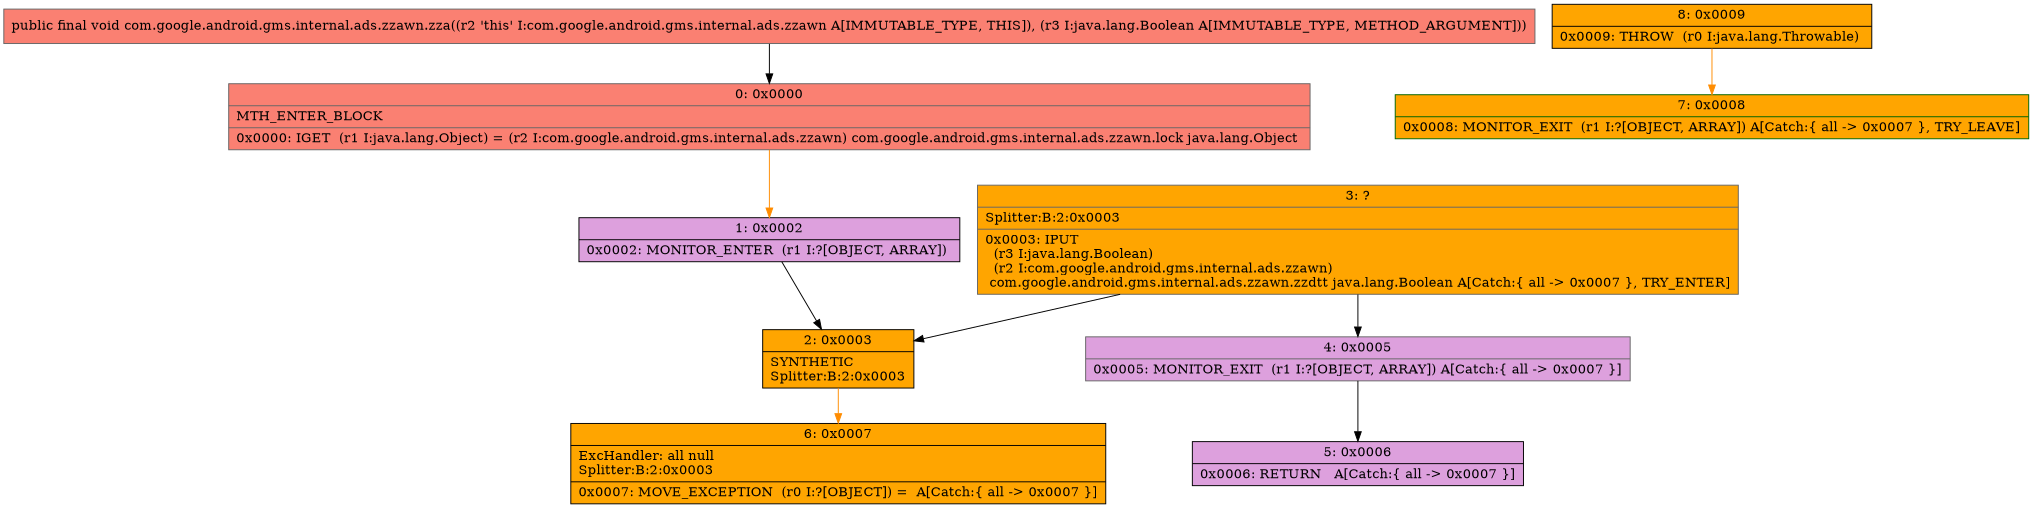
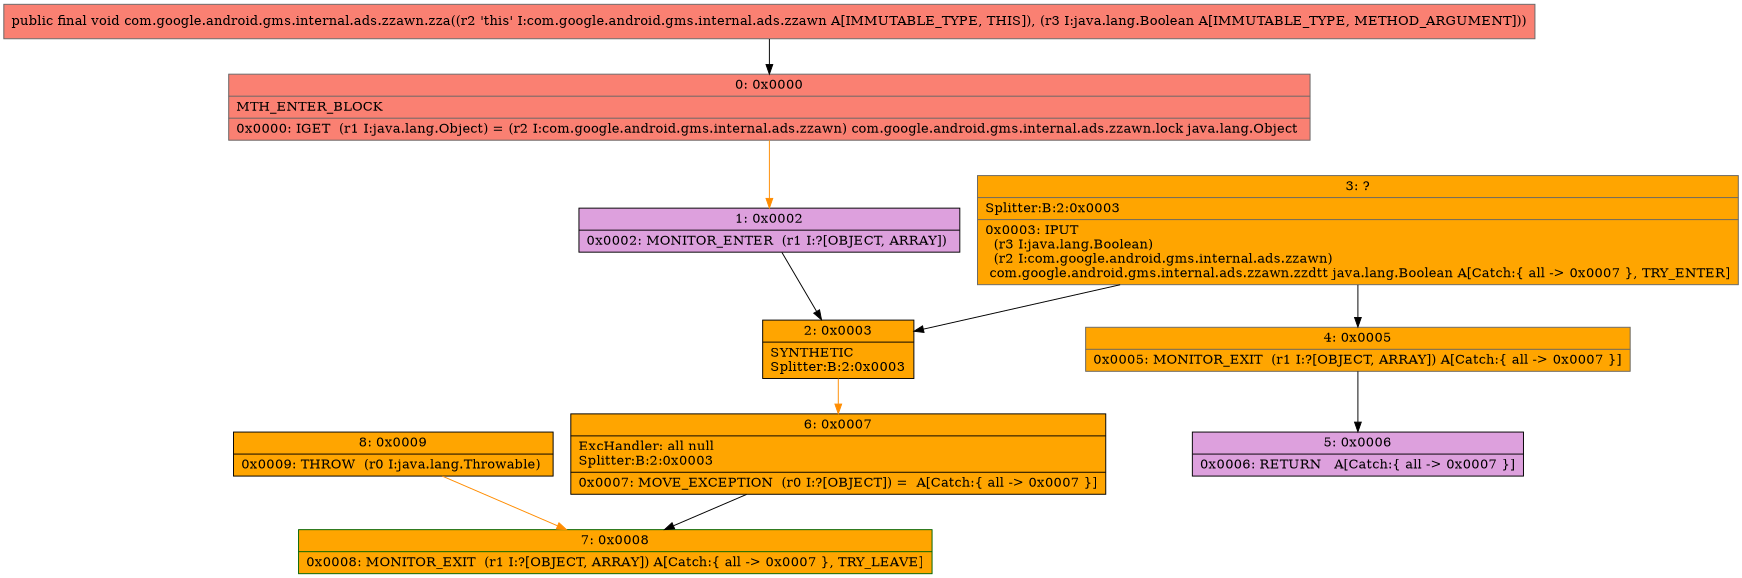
node "4: 0x0005": fillcolor plum -> orange
edge "6: 0x0007" -> "7: 0x0008": added
